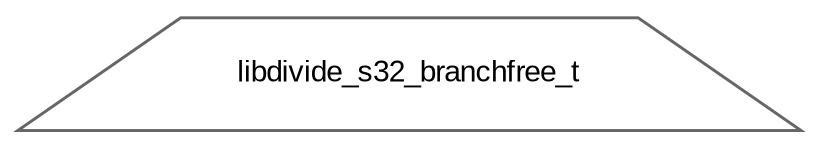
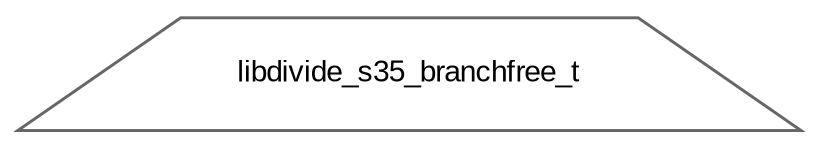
node "libdivide_s32_branchfree_t": label "libdivide_s32_branchfree_t" -> "libdivide_s35_branchfree_t"
